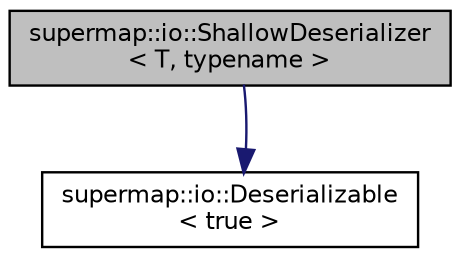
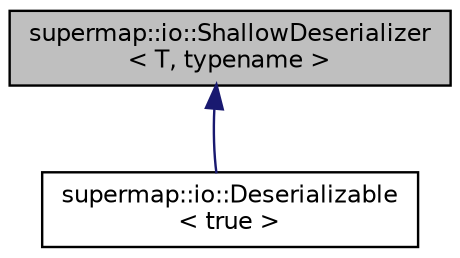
edge "supermap::io::ShallowDeserializer < T, typename >" -> "supermap::io::Deserializable < true >": reversed
